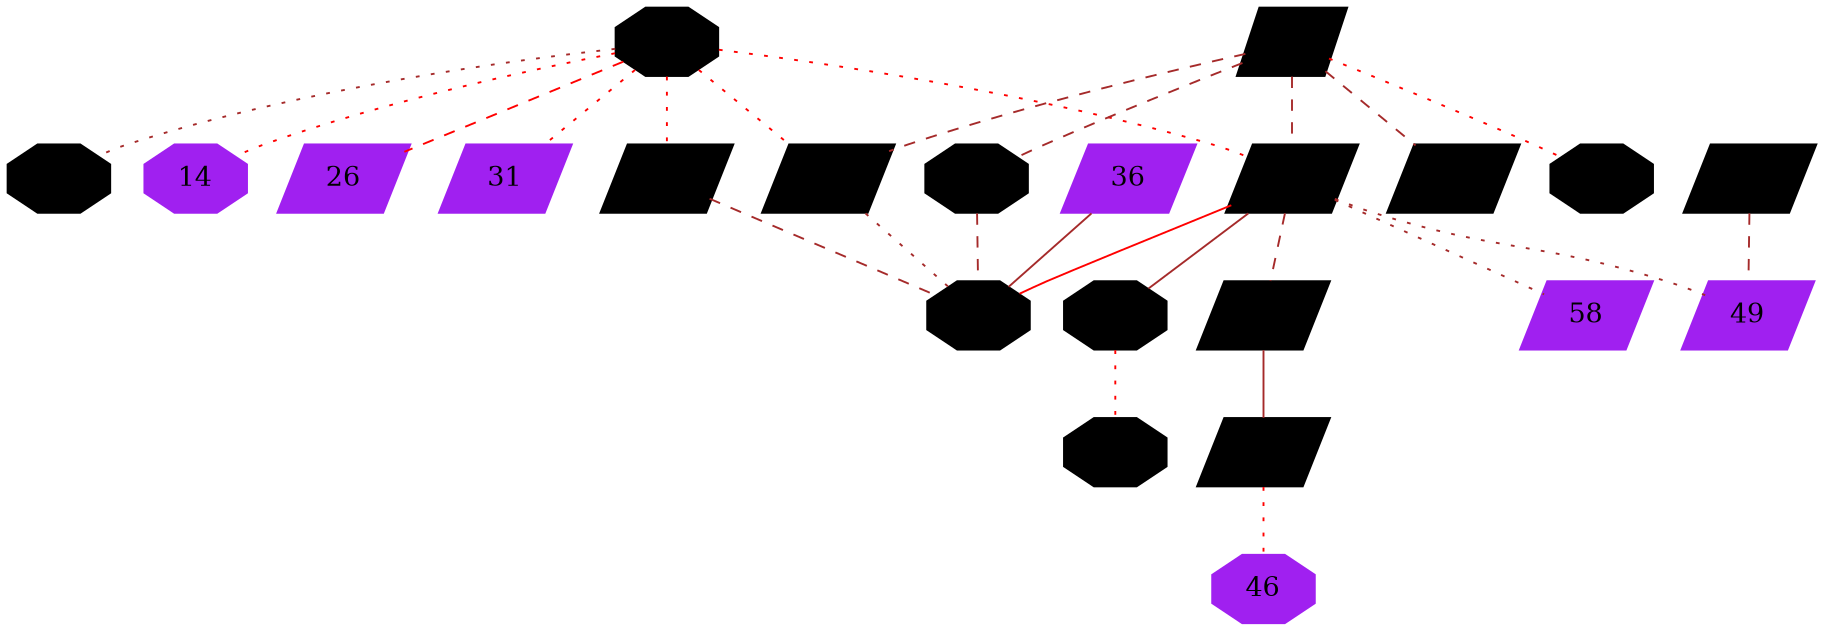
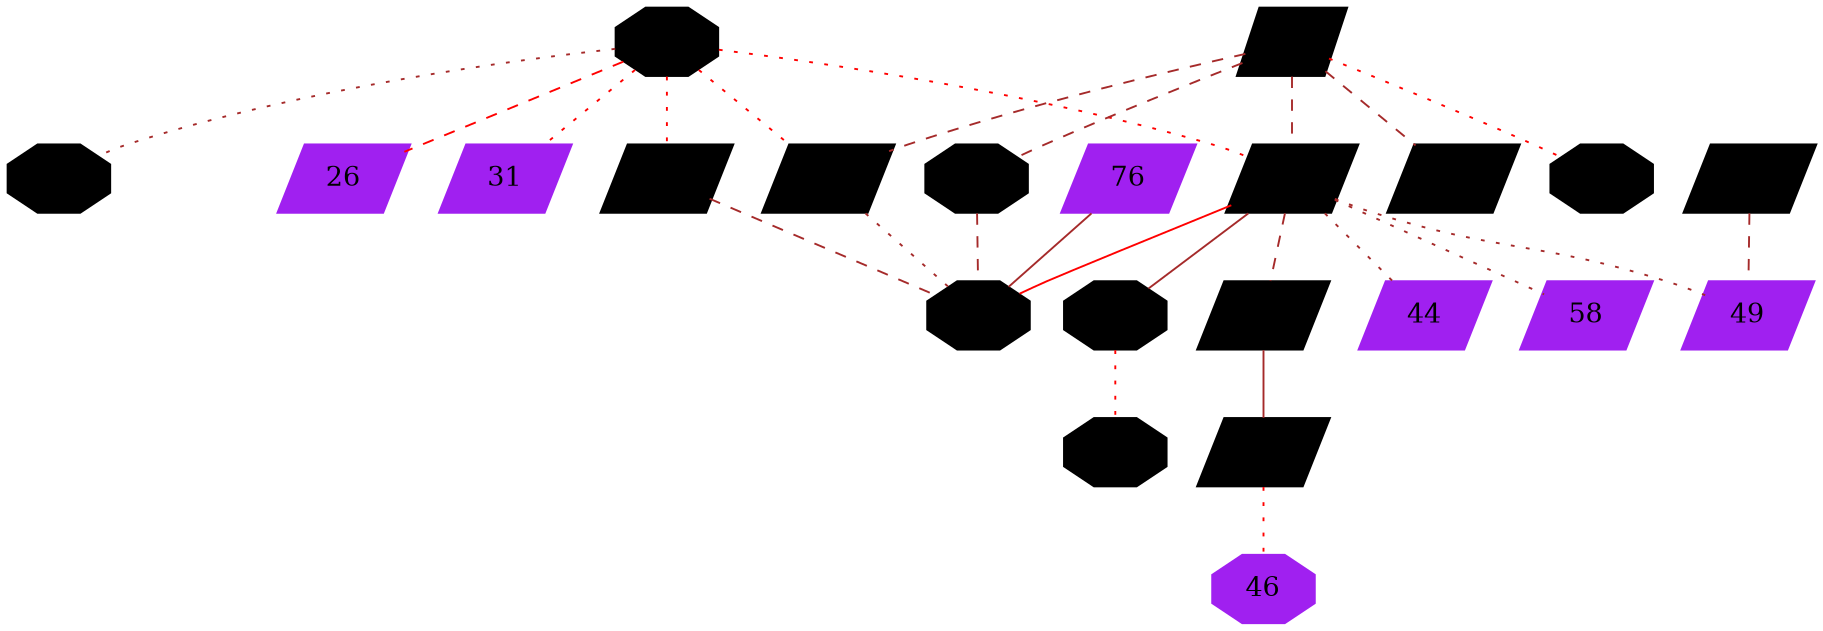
node "14": removed
node "36": label "36" -> "76"
node "44": added
